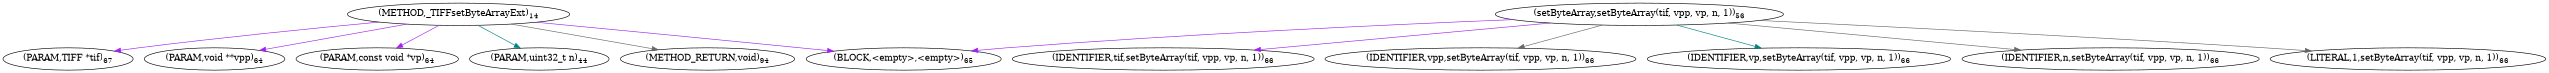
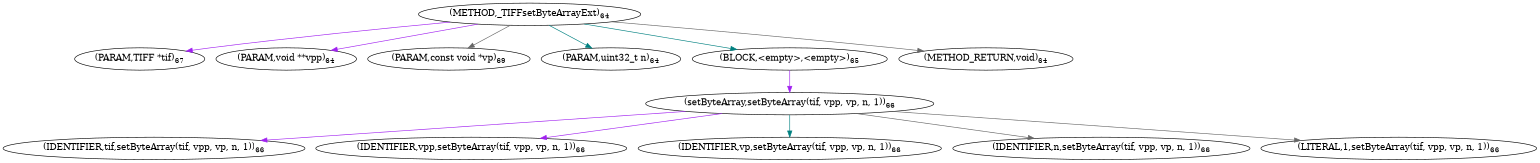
node "(METHOD,_TIFFsetByteArrayExt)": text "14" -> "64"
node "(setByteArray,setByteArray(tif, vpp, vp, n, 1))": text "56" -> "66"
edge "(setByteArray,setByteArray(tif, vpp, vp, n, 1))" -> "(BLOCK,<empty>,<empty>)": reversed
edge "(METHOD,_TIFFsetByteArrayExt)" -> "(PARAM,const void *vp)": color purple -> gray40
edge "(METHOD,_TIFFsetByteArrayExt)" -> "(BLOCK,<empty>,<empty>)": color purple -> teal
edge "(setByteArray,setByteArray(tif, vpp, vp, n, 1))" -> "(IDENTIFIER,vpp,setByteArray(tif, vpp, vp, n, 1))": color gray40 -> purple
node "(PARAM,const void *vp)": text "64" -> "69"
node "(PARAM,uint32_t n)": text "44" -> "64"
node "(METHOD_RETURN,void)": text "94" -> "64"
